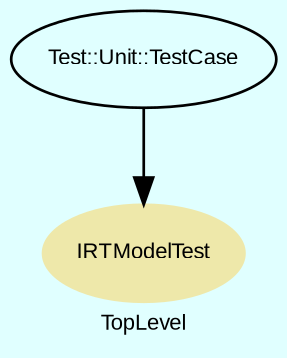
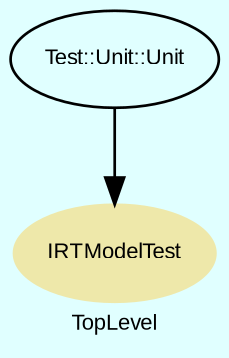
node "Test::Unit::TestCase": label "Test::Unit::TestCase" -> "Test::Unit::Unit"
